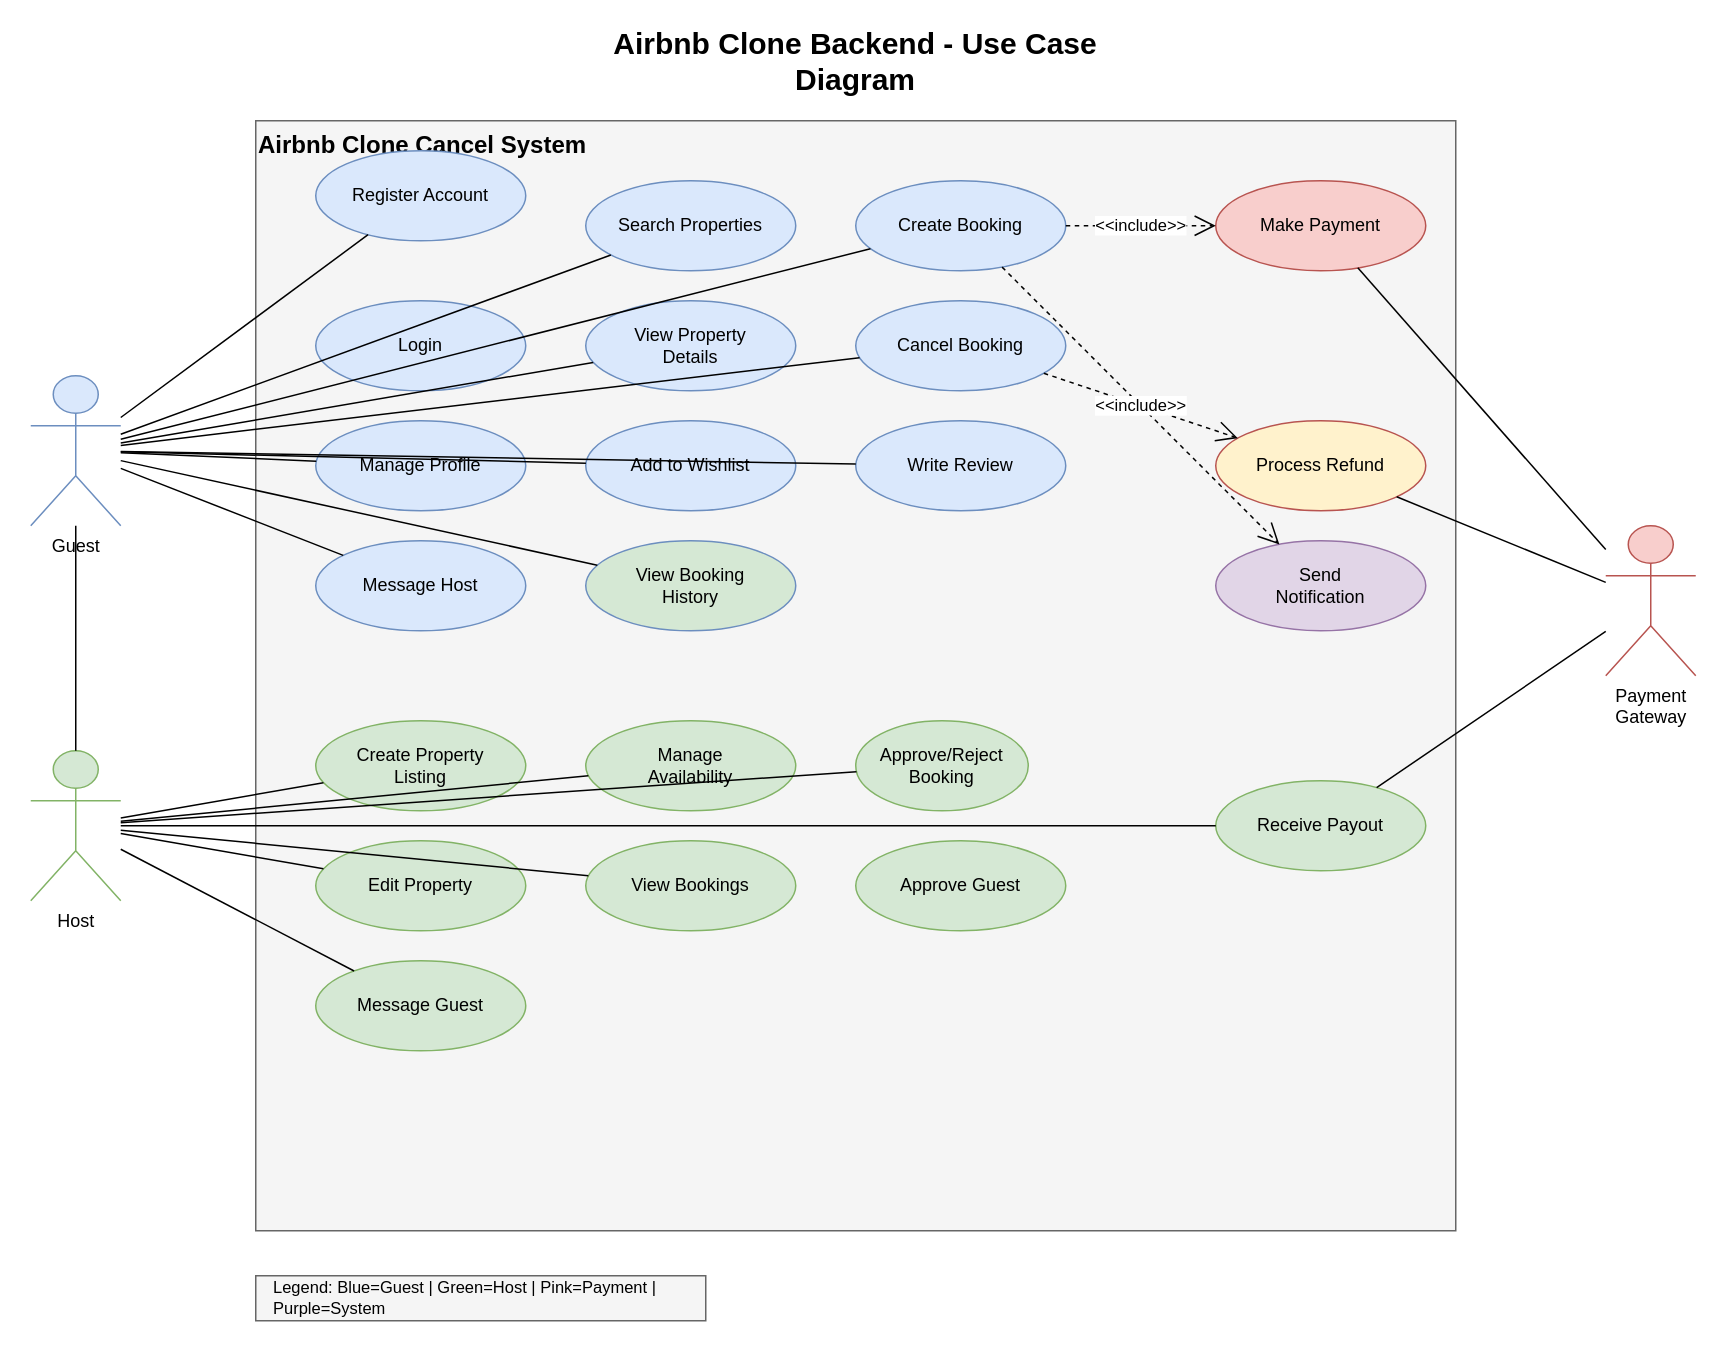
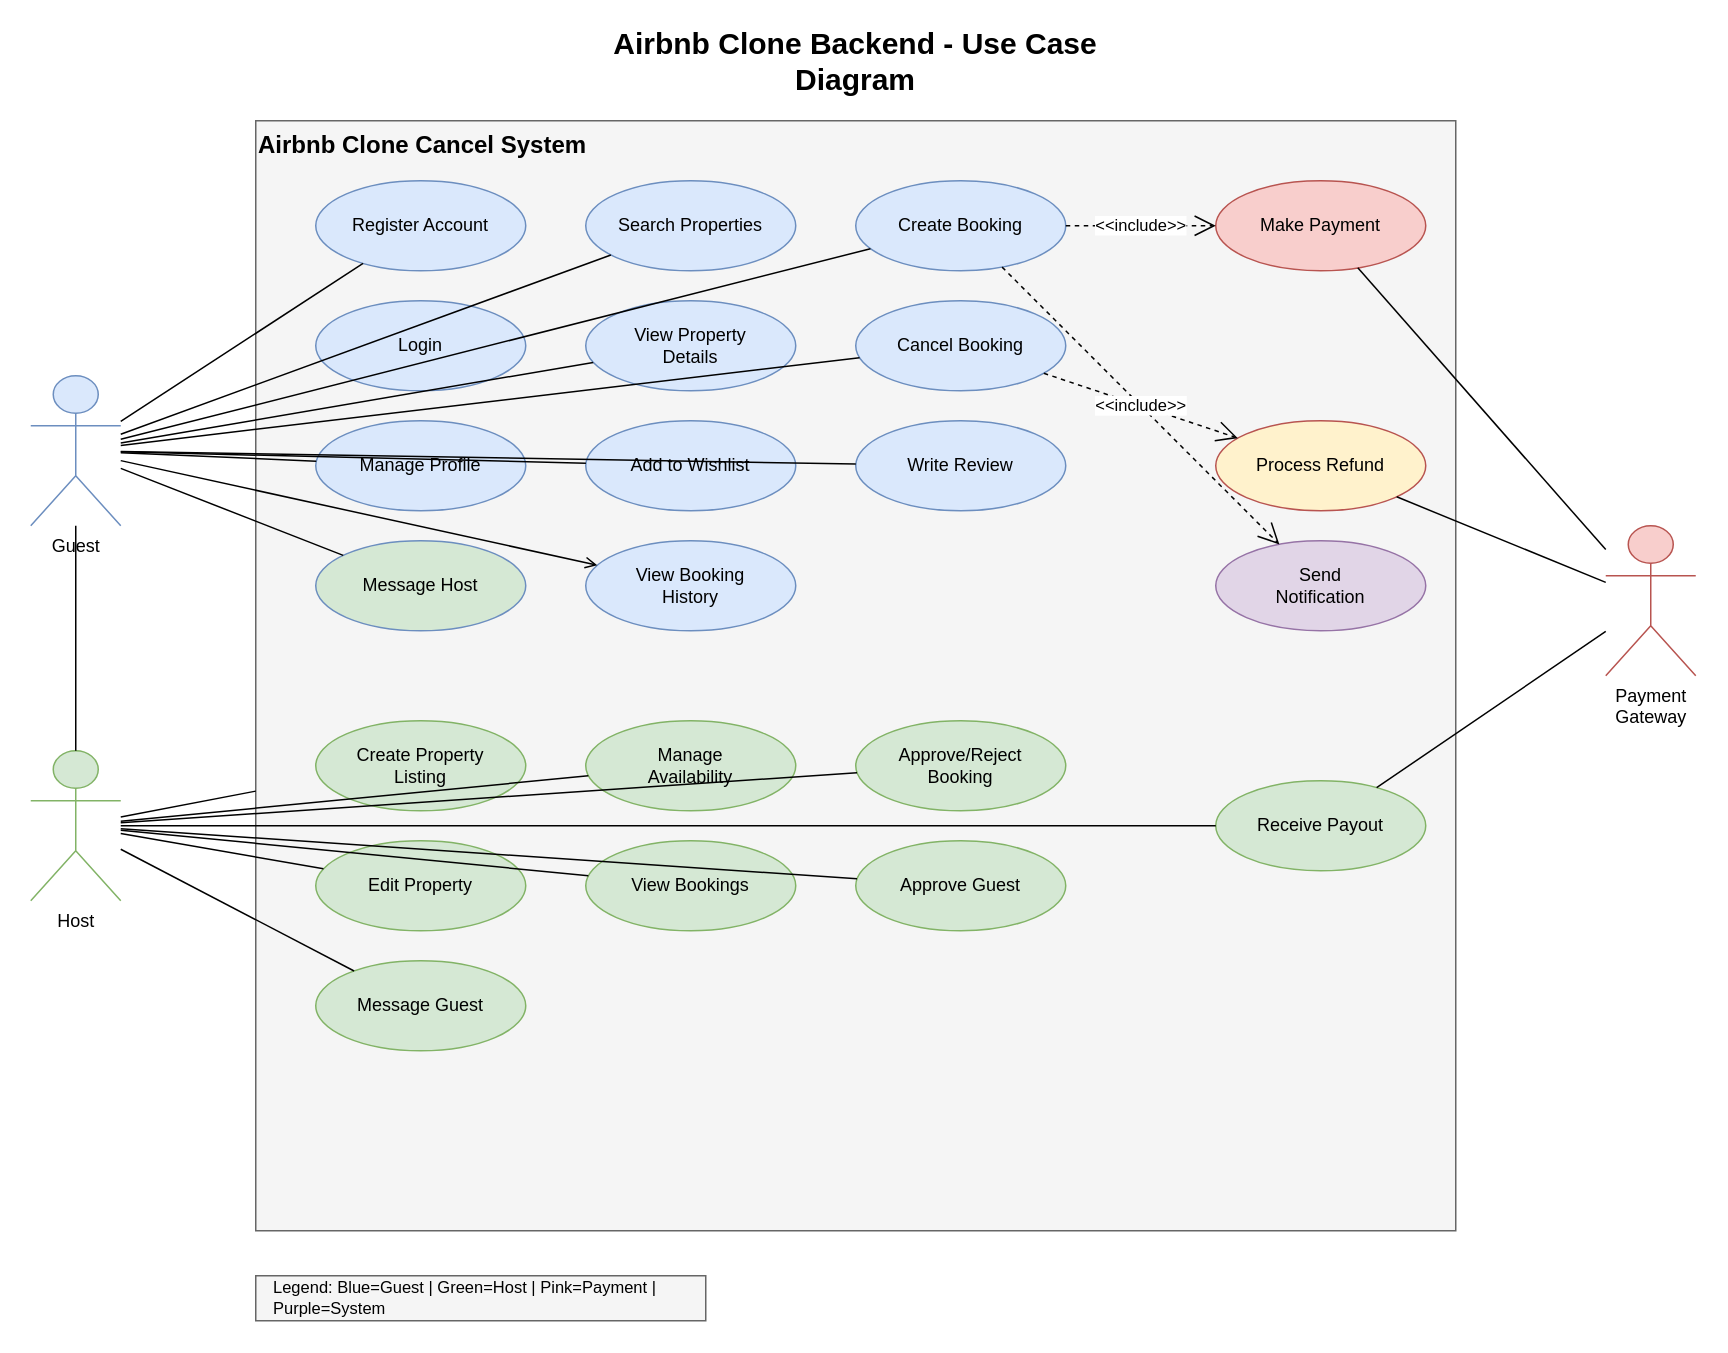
node "Register Account": moved (421, 196) -> (421, 226)
edge "Guest" -- "View Booking History": arrowhead none -> open
node "Message Host": fillcolor #dae8fc -> #d5e8d4
node "View Booking History": fillcolor #d5e8d4 -> #dae8fc
node "Approve/Reject Booking": size 173x90 -> 210x90
edge "Create Property Listing" -- "Host": now "Airbnb Clone Cancel System" -- "Host"
edge "Host" -- "Approve Guest": added
